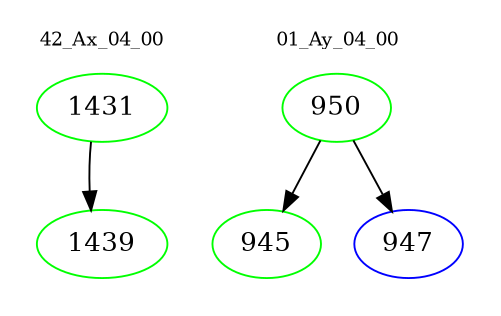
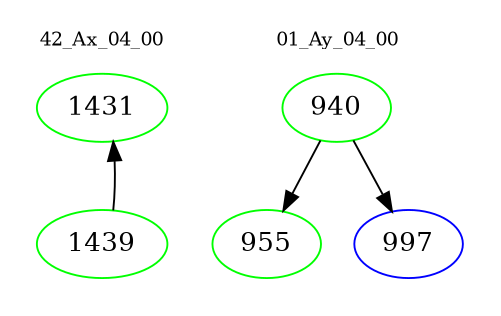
node "950": label "950" -> "940"
edge "1431" -> "1439": reversed
node "945": label "945" -> "955"
node "947": label "947" -> "997"
